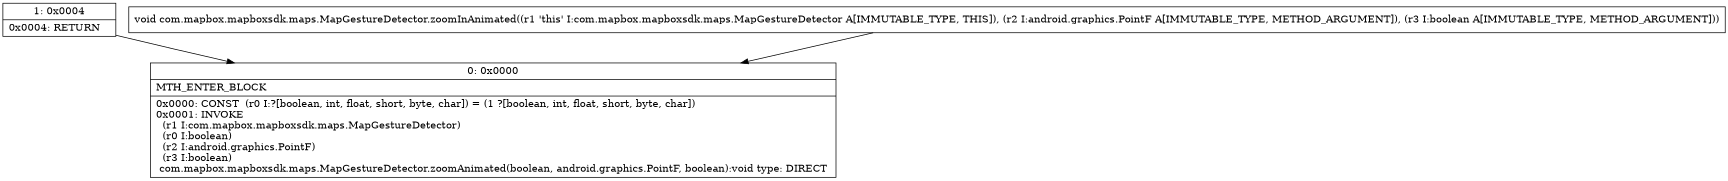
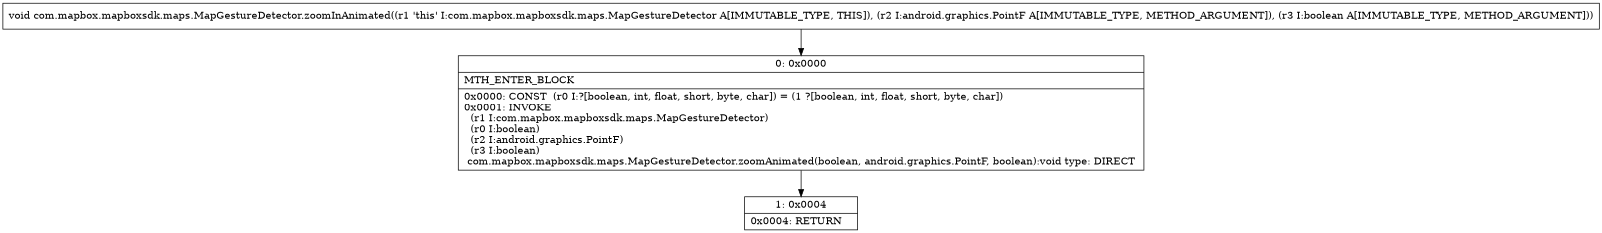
edge "1: 0x0004" -> "0: 0x0000": reversed
